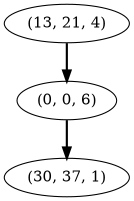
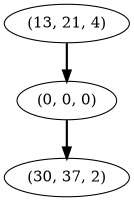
node "(0, 0, 6)": label "(0, 0, 6)" -> "(0, 0, 0)"
node "(30, 37, 1)": label "(30, 37, 1)" -> "(30, 37, 2)"
